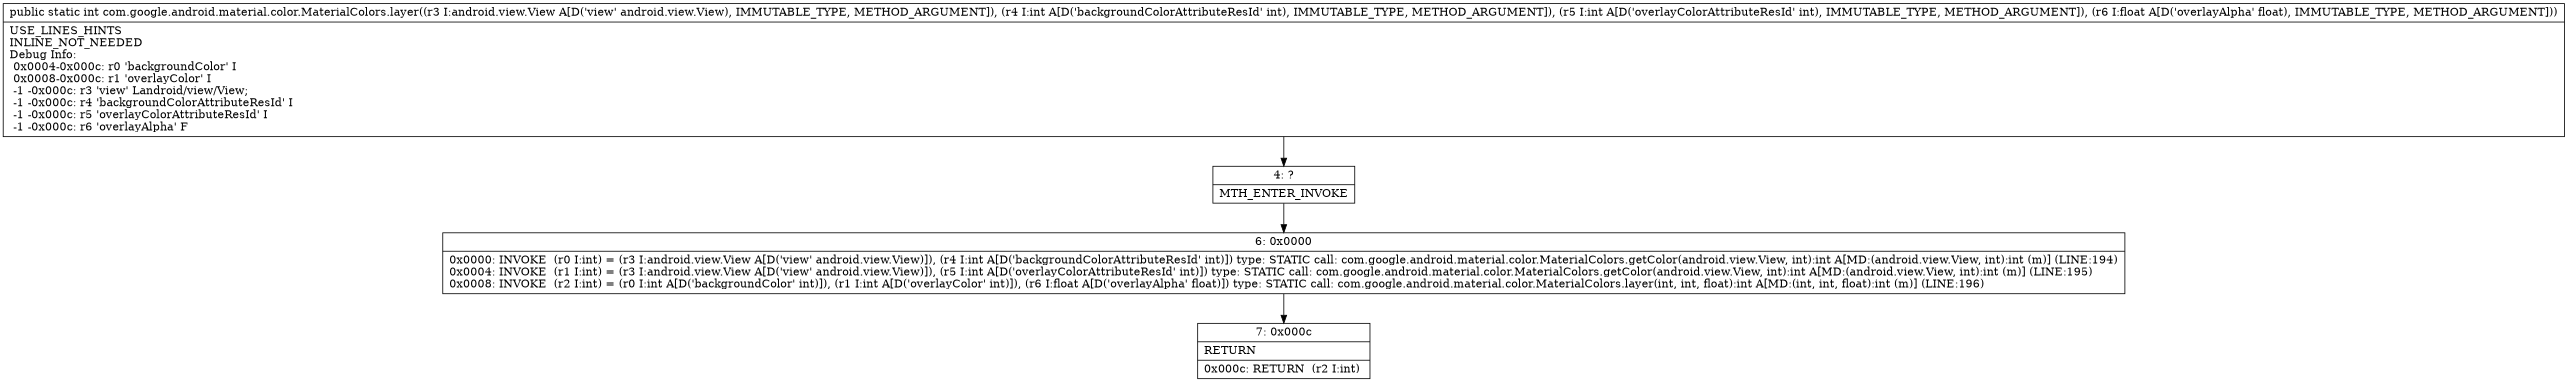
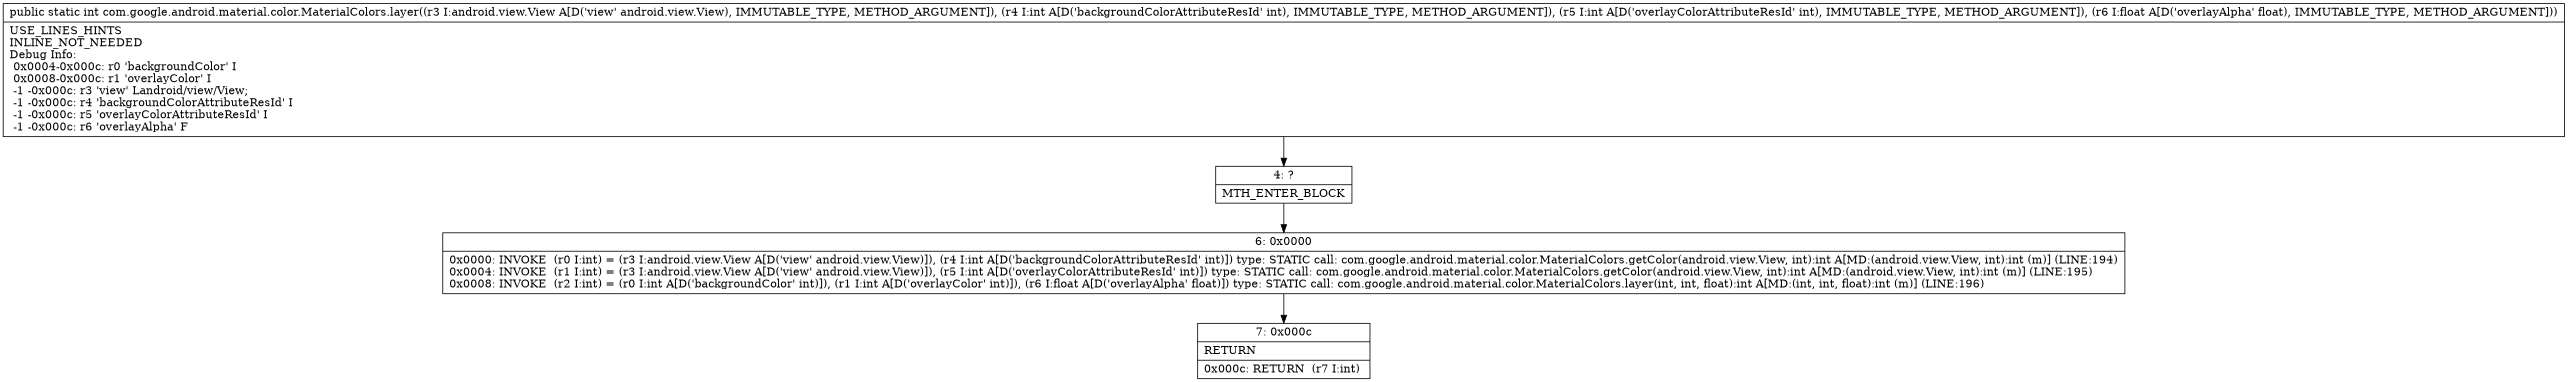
node "4: ?": text "MTH_ENTER_INVOKE" -> "MTH_ENTER_BLOCK"
node "7: 0x000c": text "0x000c: RETURN  (r2 I:int)" -> "0x000c: RETURN  (r7 I:int)"
